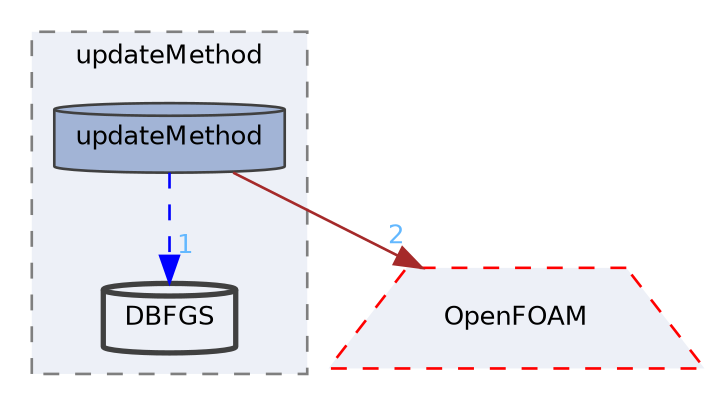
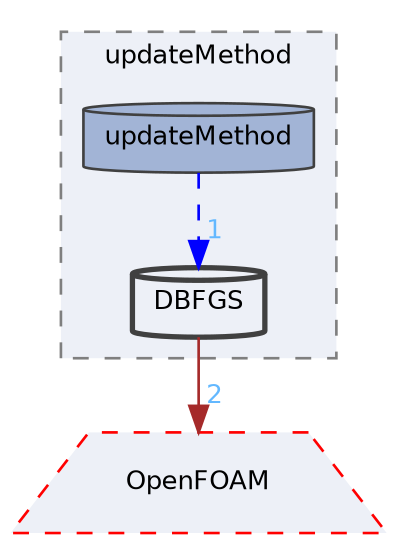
edge "updateMethod" -> "OpenFOAM": now "DBFGS" -> "OpenFOAM"
